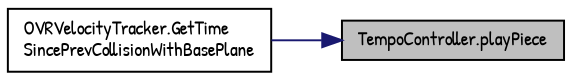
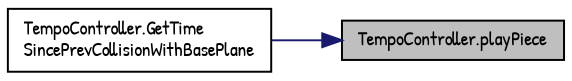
node "OVRVelocityTracker.GetTime SincePrevCollisionWithBasePlane": label "OVRVelocityTracker.GetTime SincePrevCollisionWithBasePlane" -> "TempoController.GetTime SincePrevCollisionWithBasePlane"
